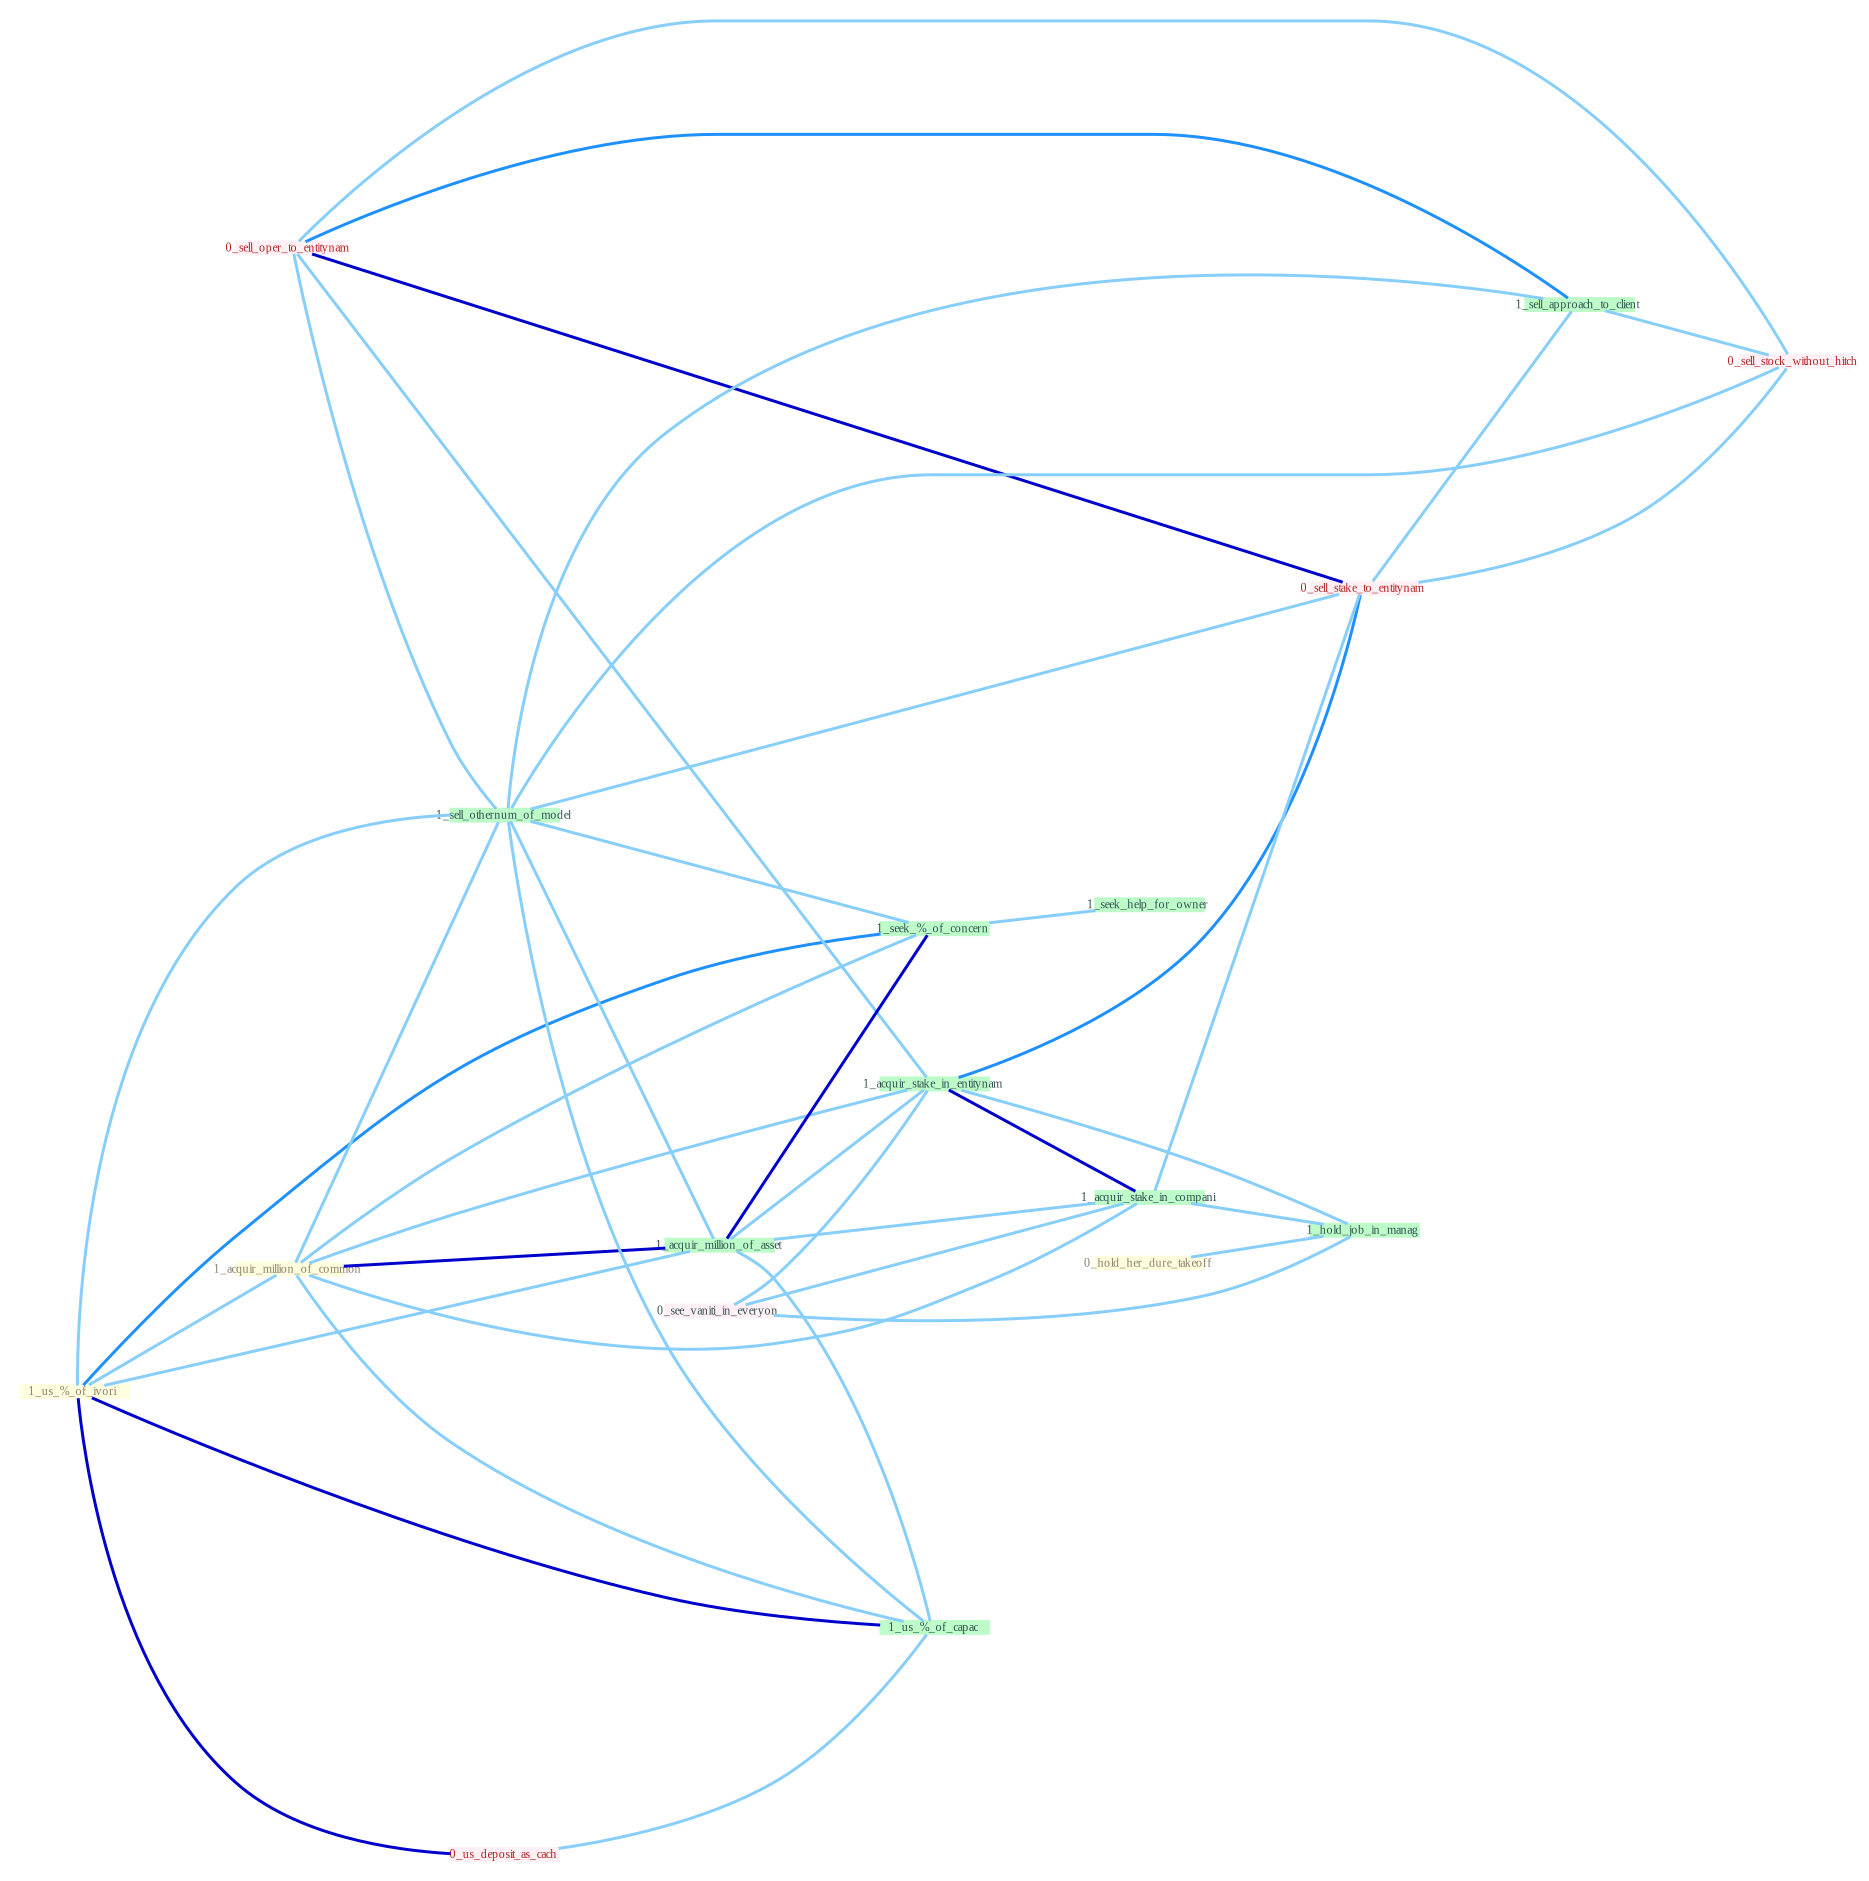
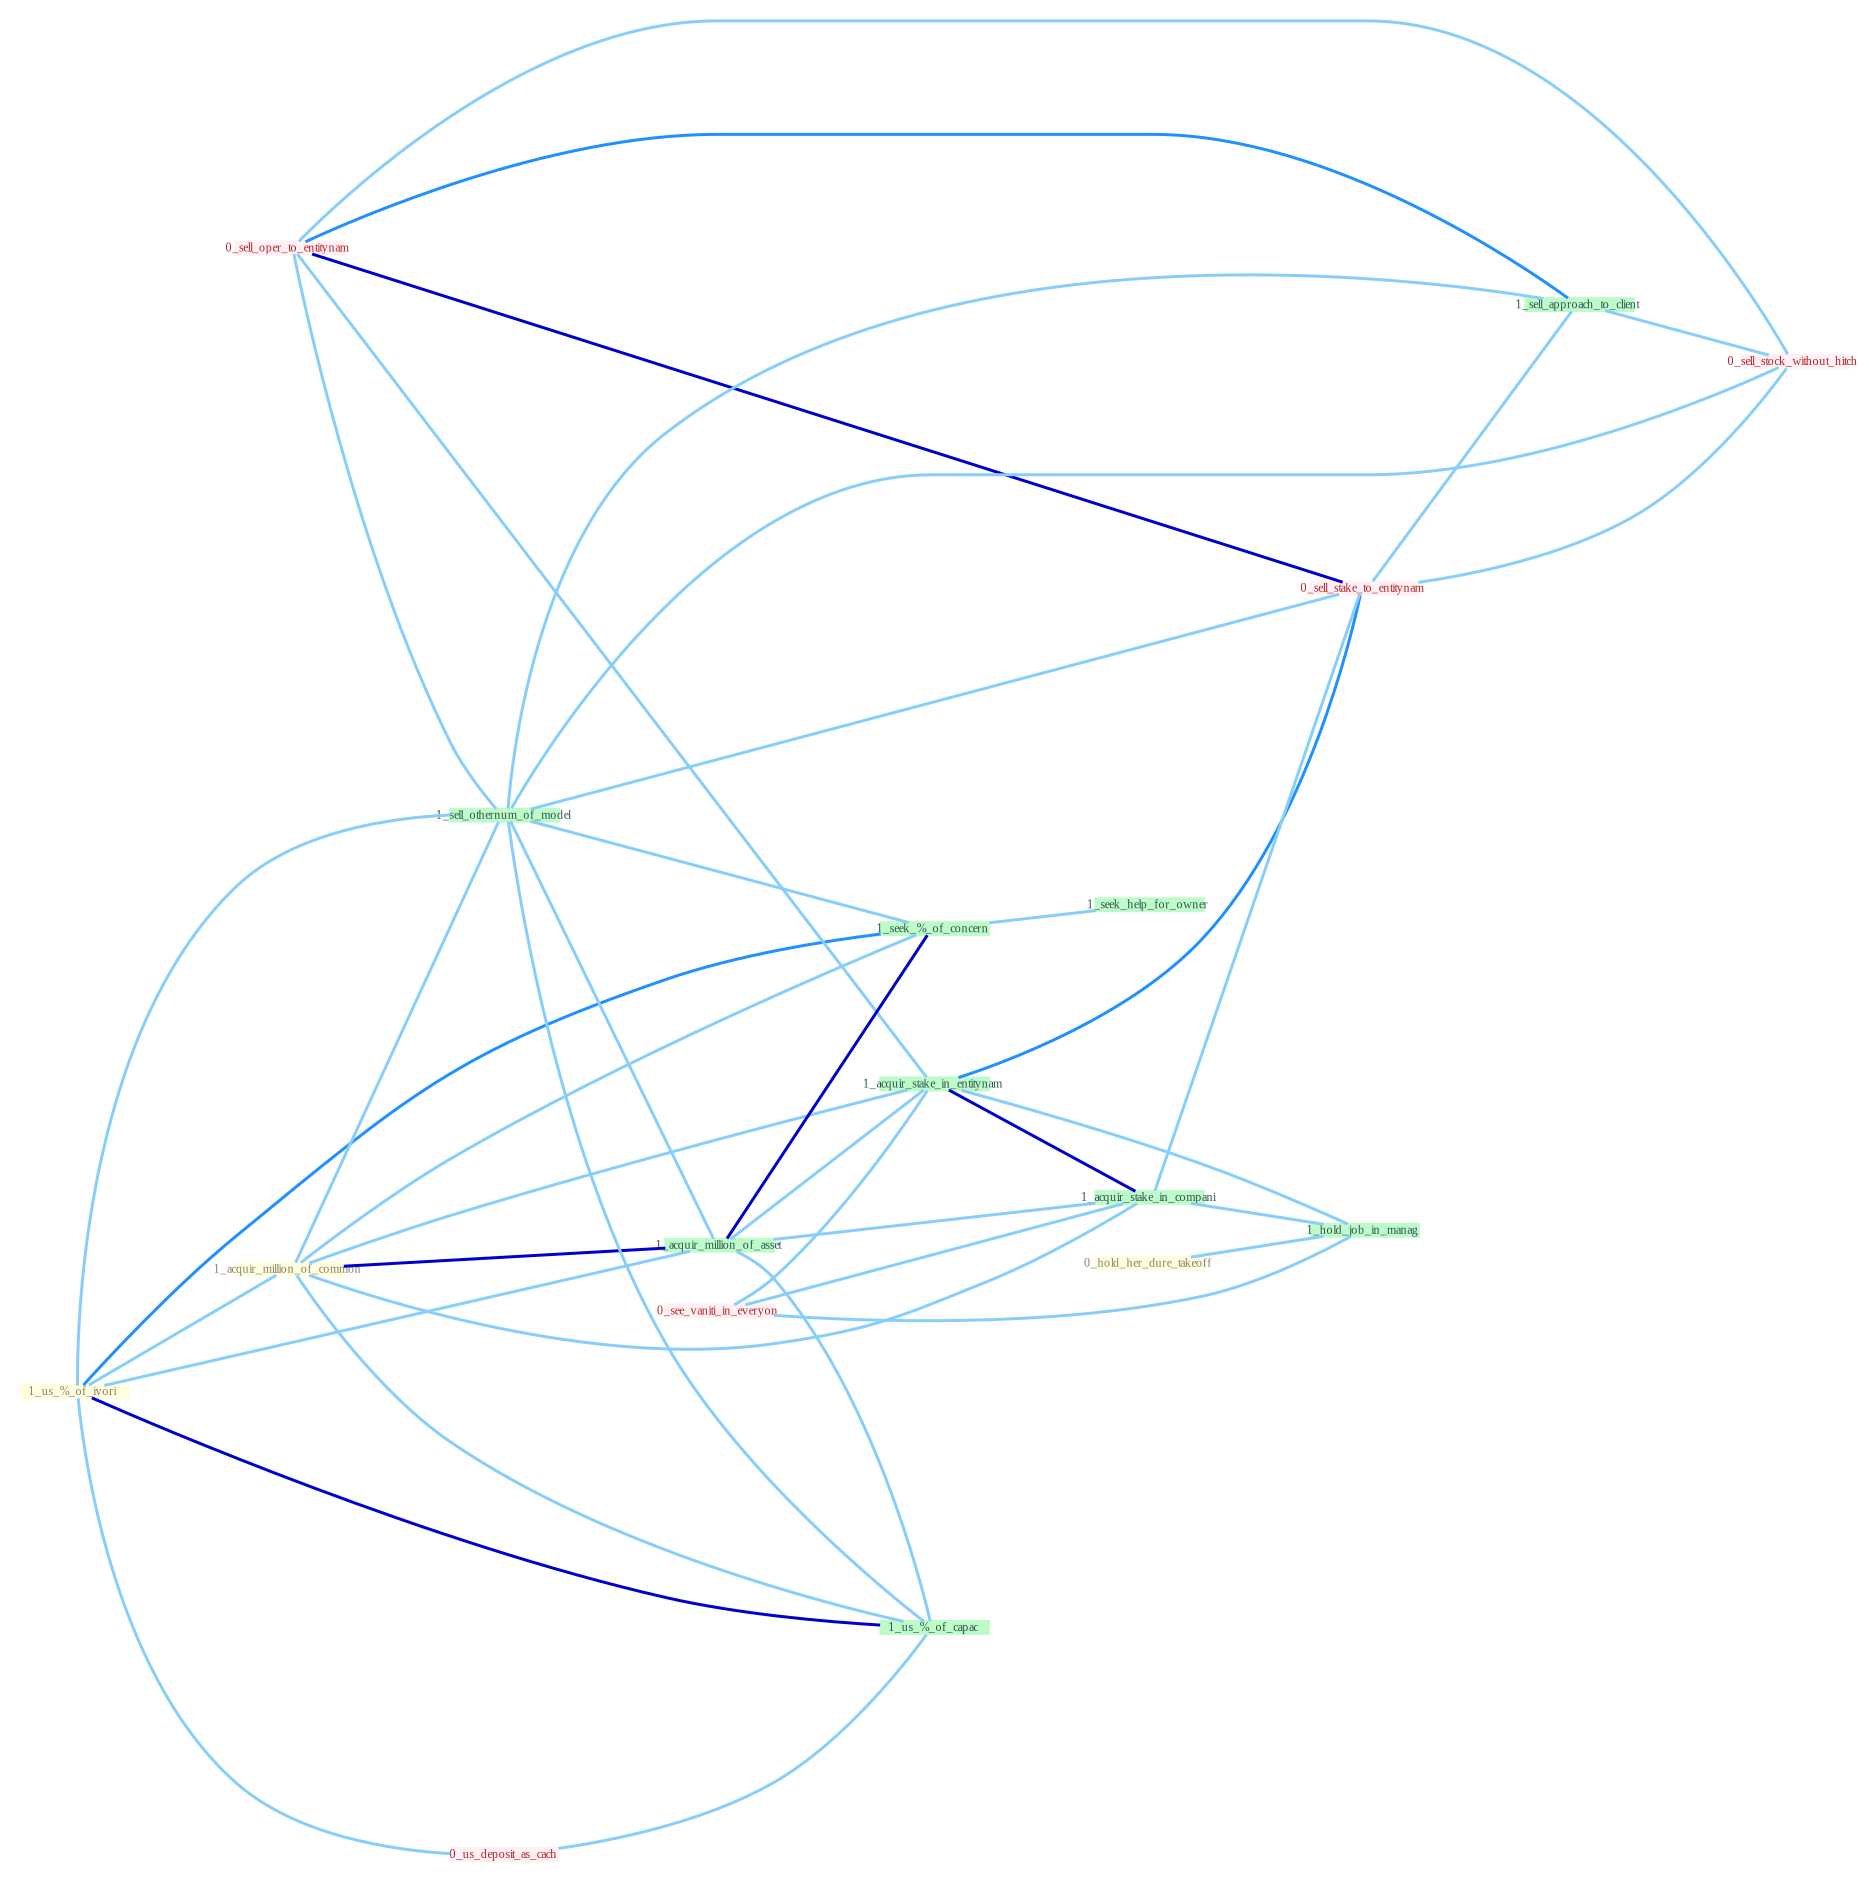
node "0_see_vaniti_in_everyon": fontcolor #2f4f4f -> #b22222
edge "1_us_%_of_ivori" -- "0_us_deposit_as_cach": color #0000cd -> #87cefa
